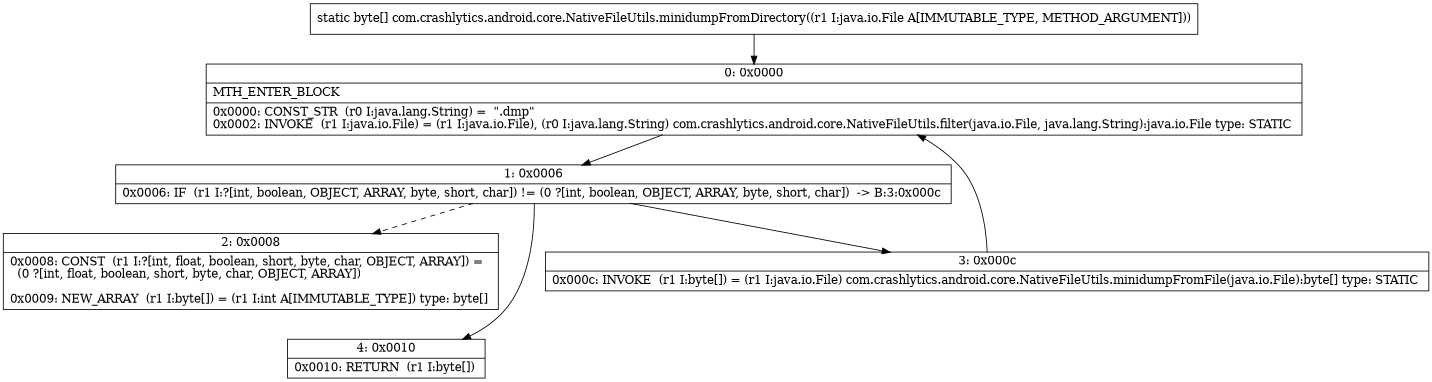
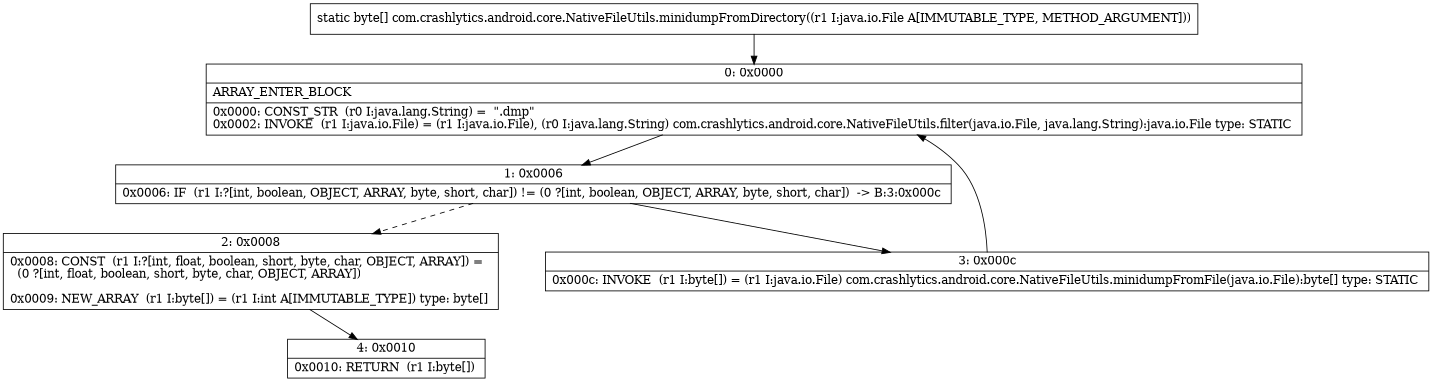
node "0: 0x0000": text "MTH_ENTER_BLOCK" -> "ARRAY_ENTER_BLOCK"
edge "1: 0x0006" -> "4: 0x0010": now "2: 0x0008" -> "4: 0x0010"
